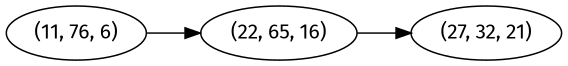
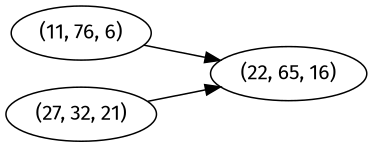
edge "(22, 65, 16)" -> "(27, 32, 21)": reversed
